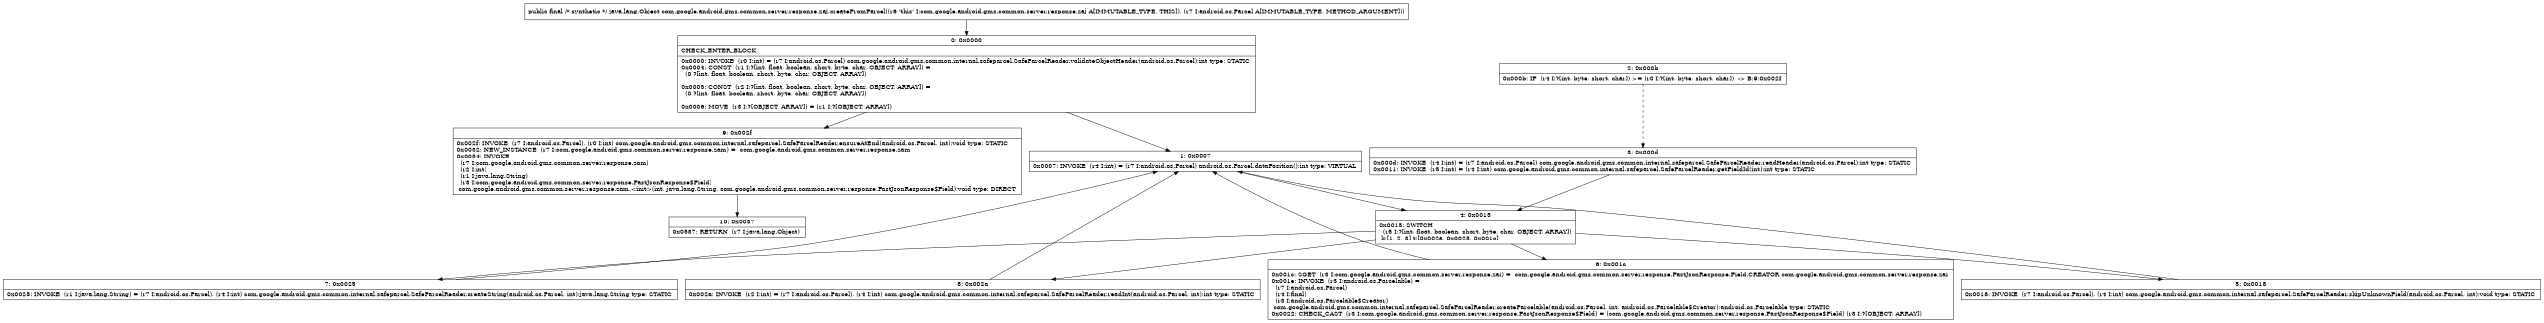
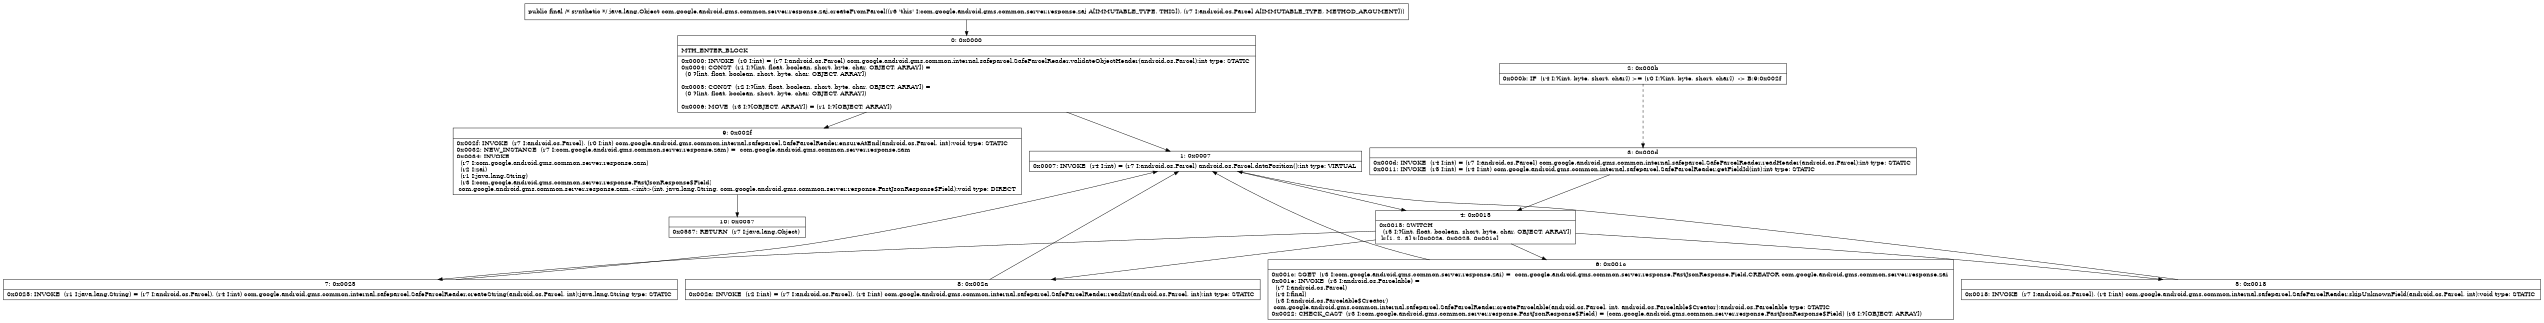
node "0: 0x0000": text "CHECK_ENTER_BLOCK" -> "MTH_ENTER_BLOCK"
node "9: 0x002f": text "(r2 I:int)" -> "(r2 I:zai)"
